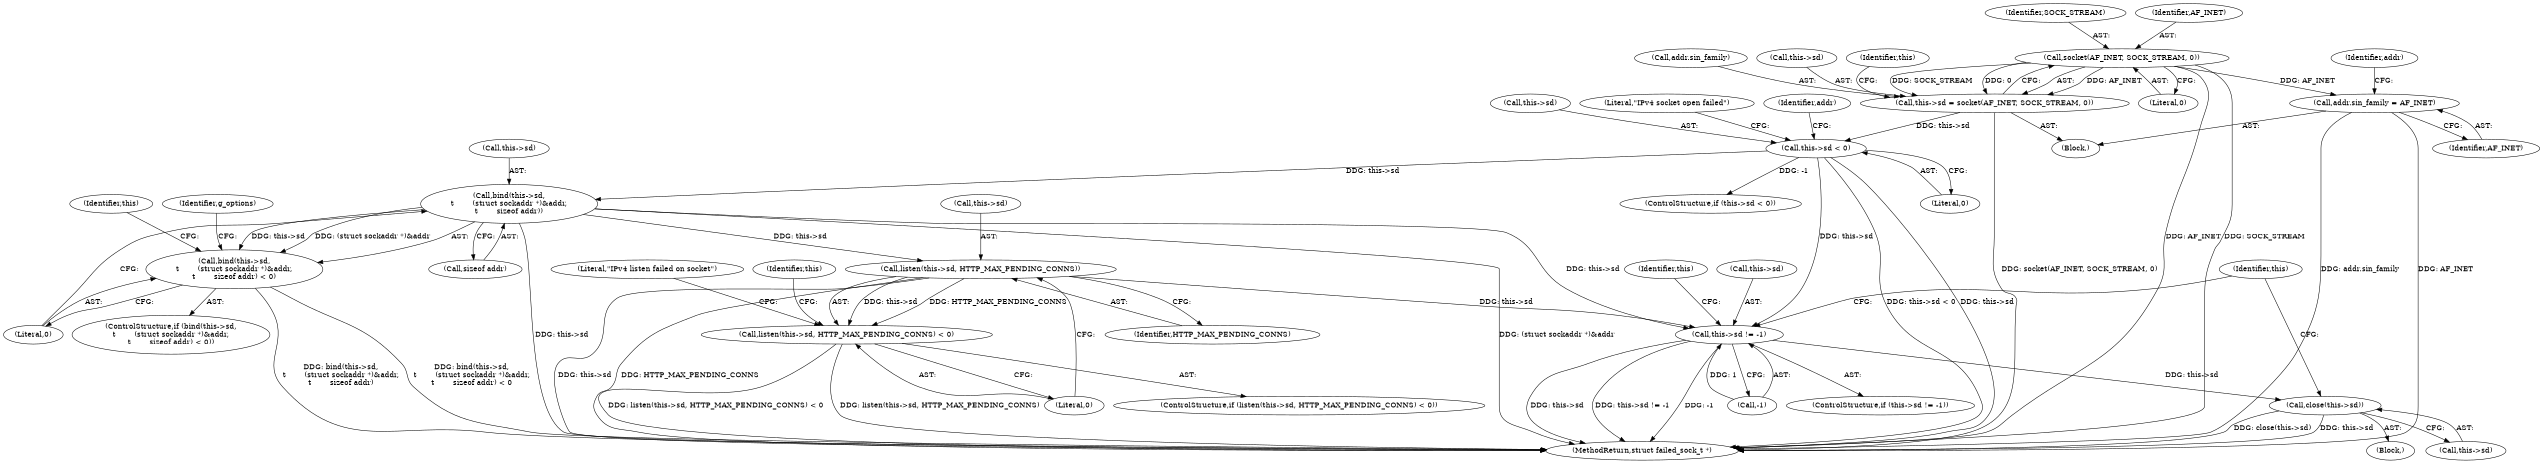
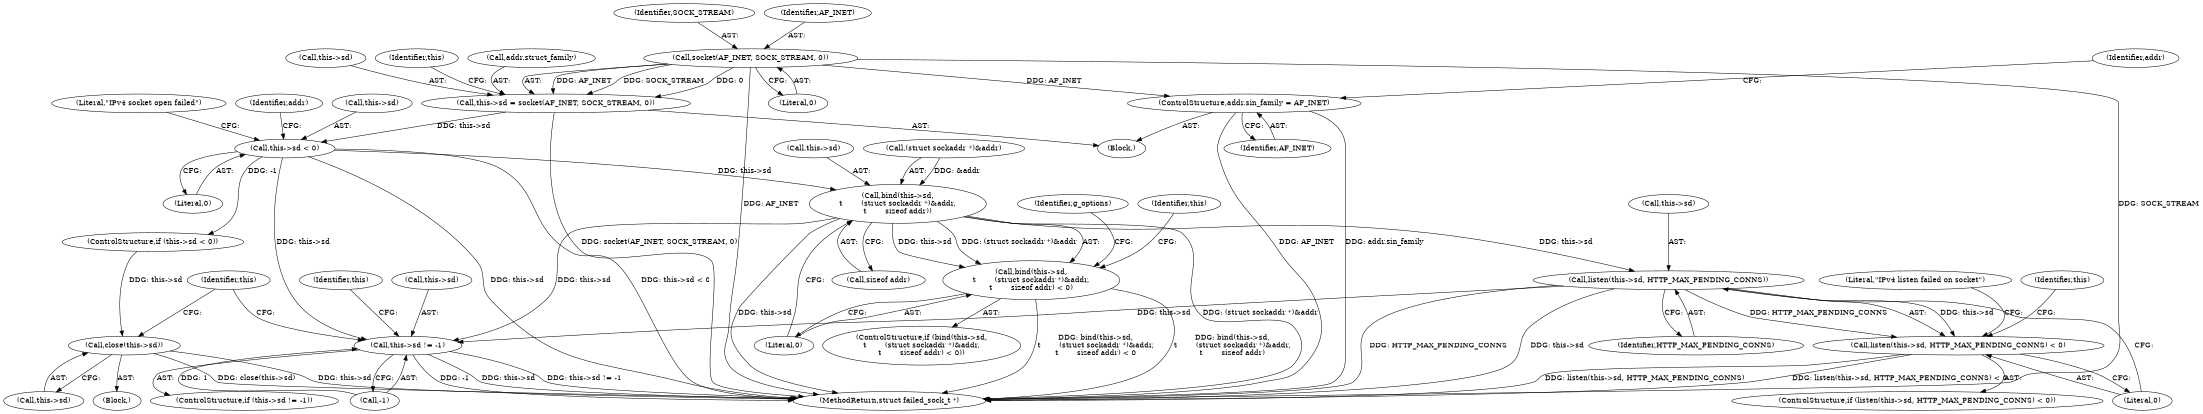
node "(Call,addr.sin_family)": label "(Call,addr.sin_family)" -> "(Call,addr.struct_family)"
edge "(Call,this->sd = socket(AF_INET, SOCK_STREAM, 0))" -> "(Call,socket(AF_INET, SOCK_STREAM, 0))": removed, label "CFG:"
node "(Call,addr.sin_family = AF_INET)": label "(Call,addr.sin_family = AF_INET)" -> "(ControlStructure,addr.sin_family = AF_INET)"
node "(Call,(struct sockaddr *)&addr)": added
edge "(Call,this->sd != -1)" -> "(Call,close(this->sd))": now "(ControlStructure,if (this->sd < 0))" -> "(Call,close(this->sd))"
